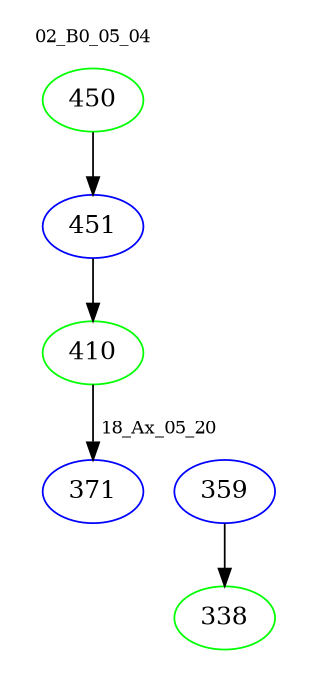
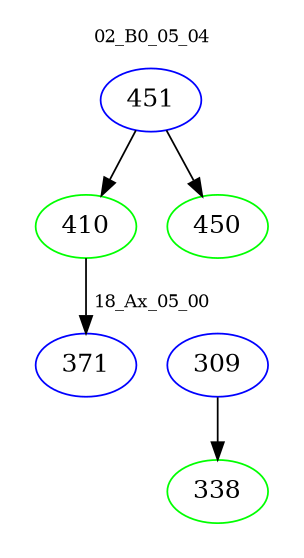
edge "450" -> "451": reversed
cluster "18_Ax_05_20": label "18_Ax_05_20" -> "18_Ax_05_00"
node "359": label "359" -> "309"
